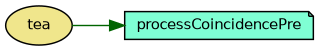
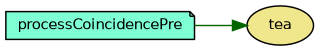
edge "tea" -> "processCoincidencePre": reversed
